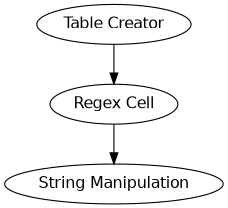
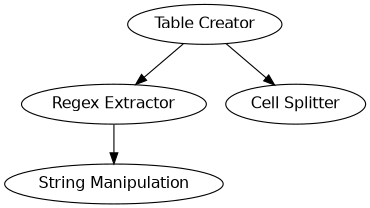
node "Regex Cell": label "Regex Cell" -> "Regex Extractor"
node "Cell Splitter": added
